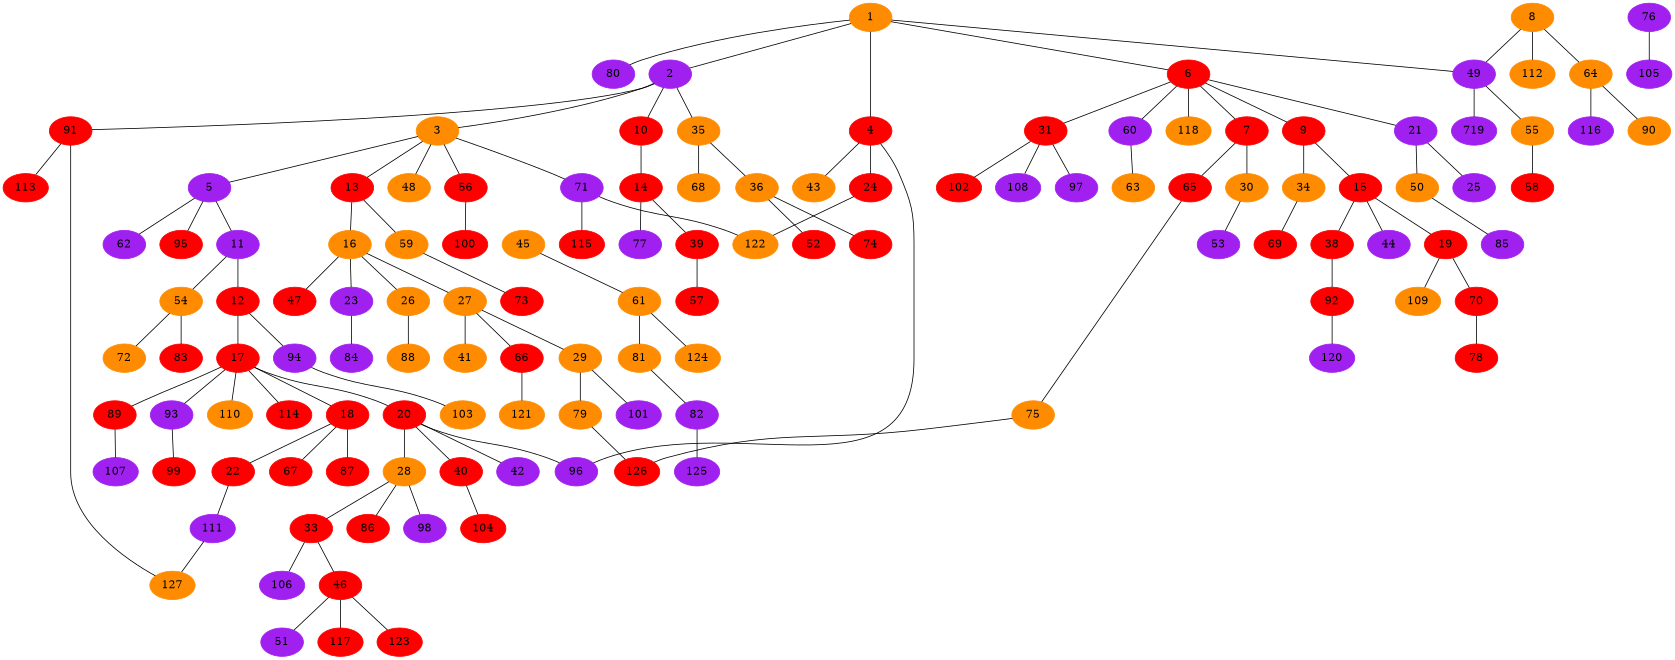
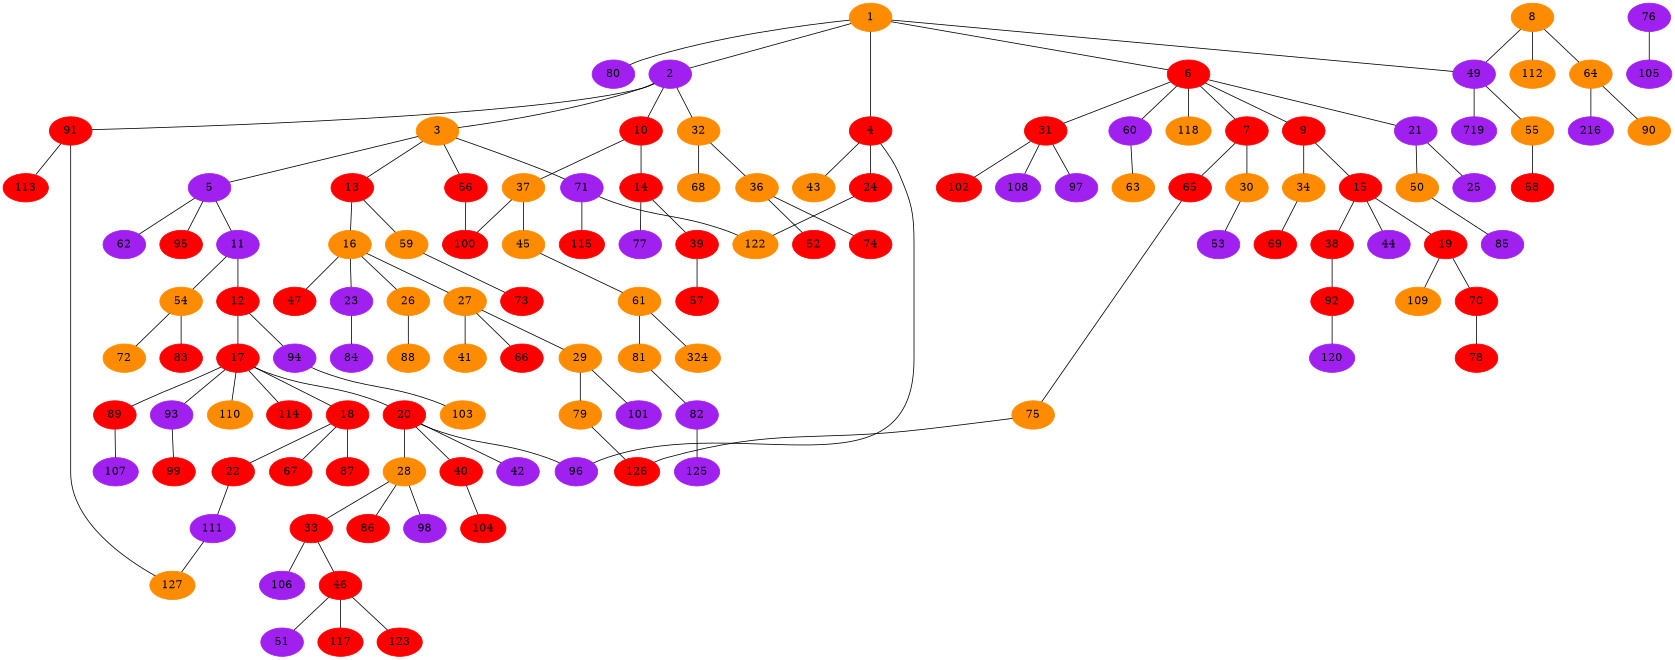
node "35": label "35" -> "32"
node "116": label "116" -> "216"
node "48": removed
node "37": added
node "124": label "124" -> "324"
node "121": removed
